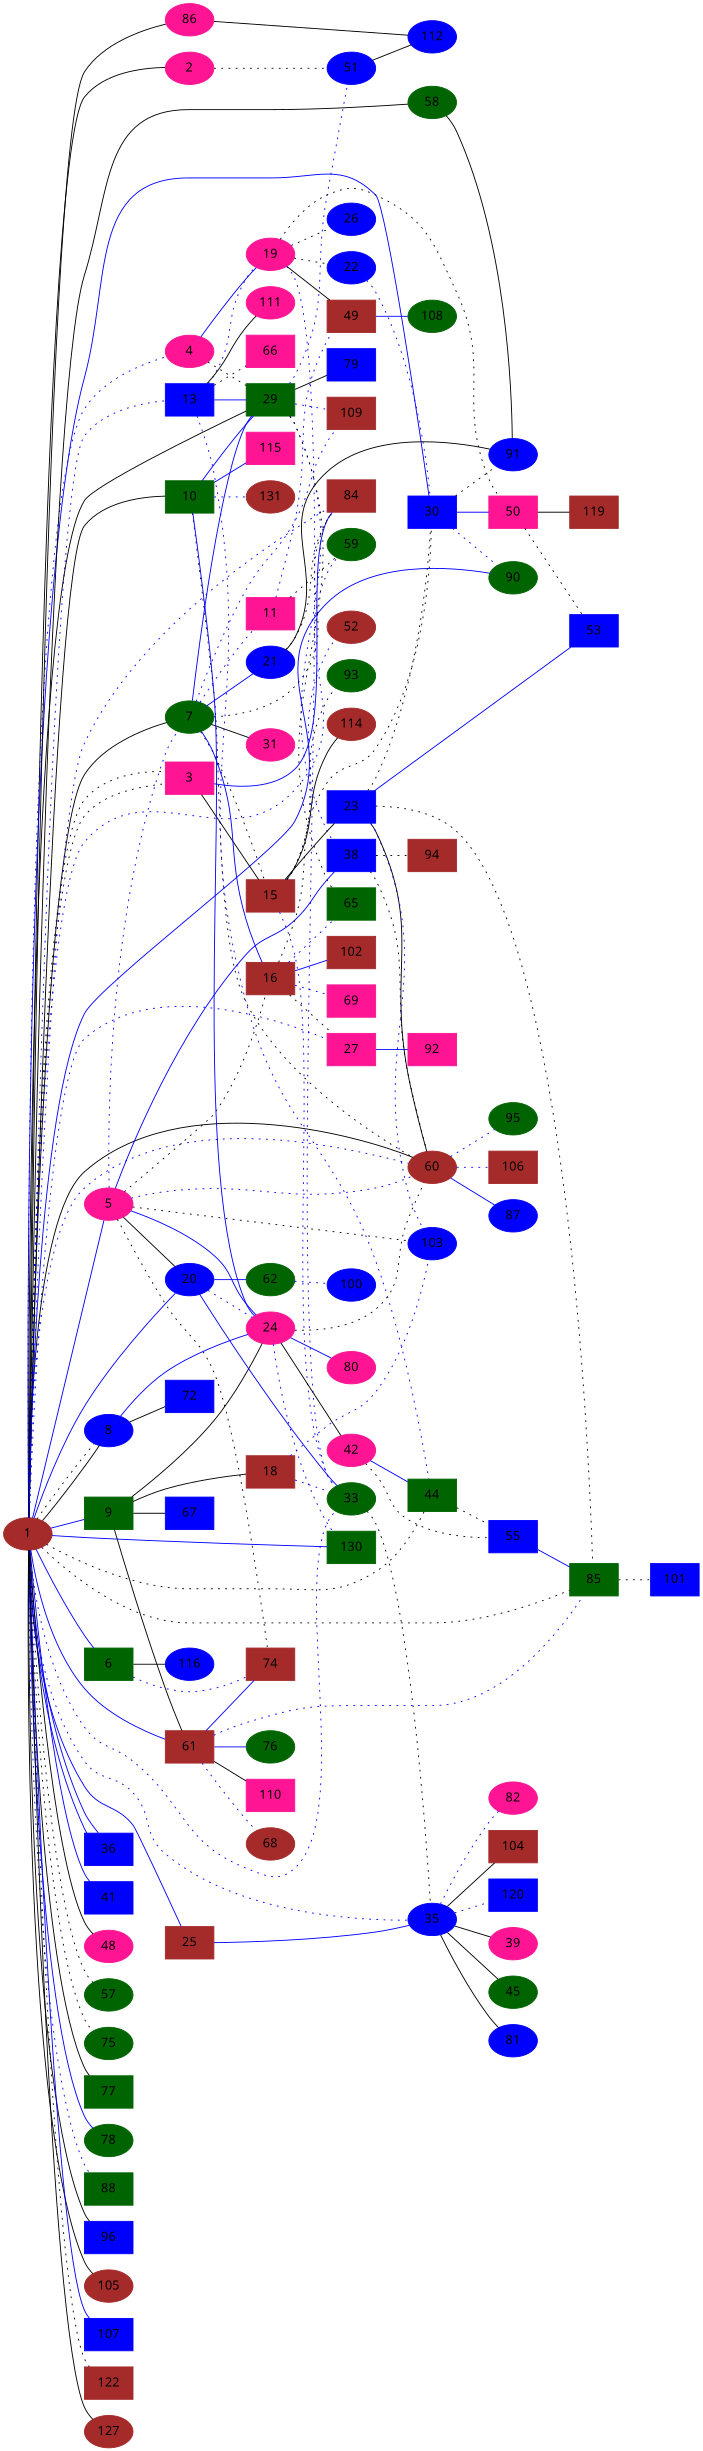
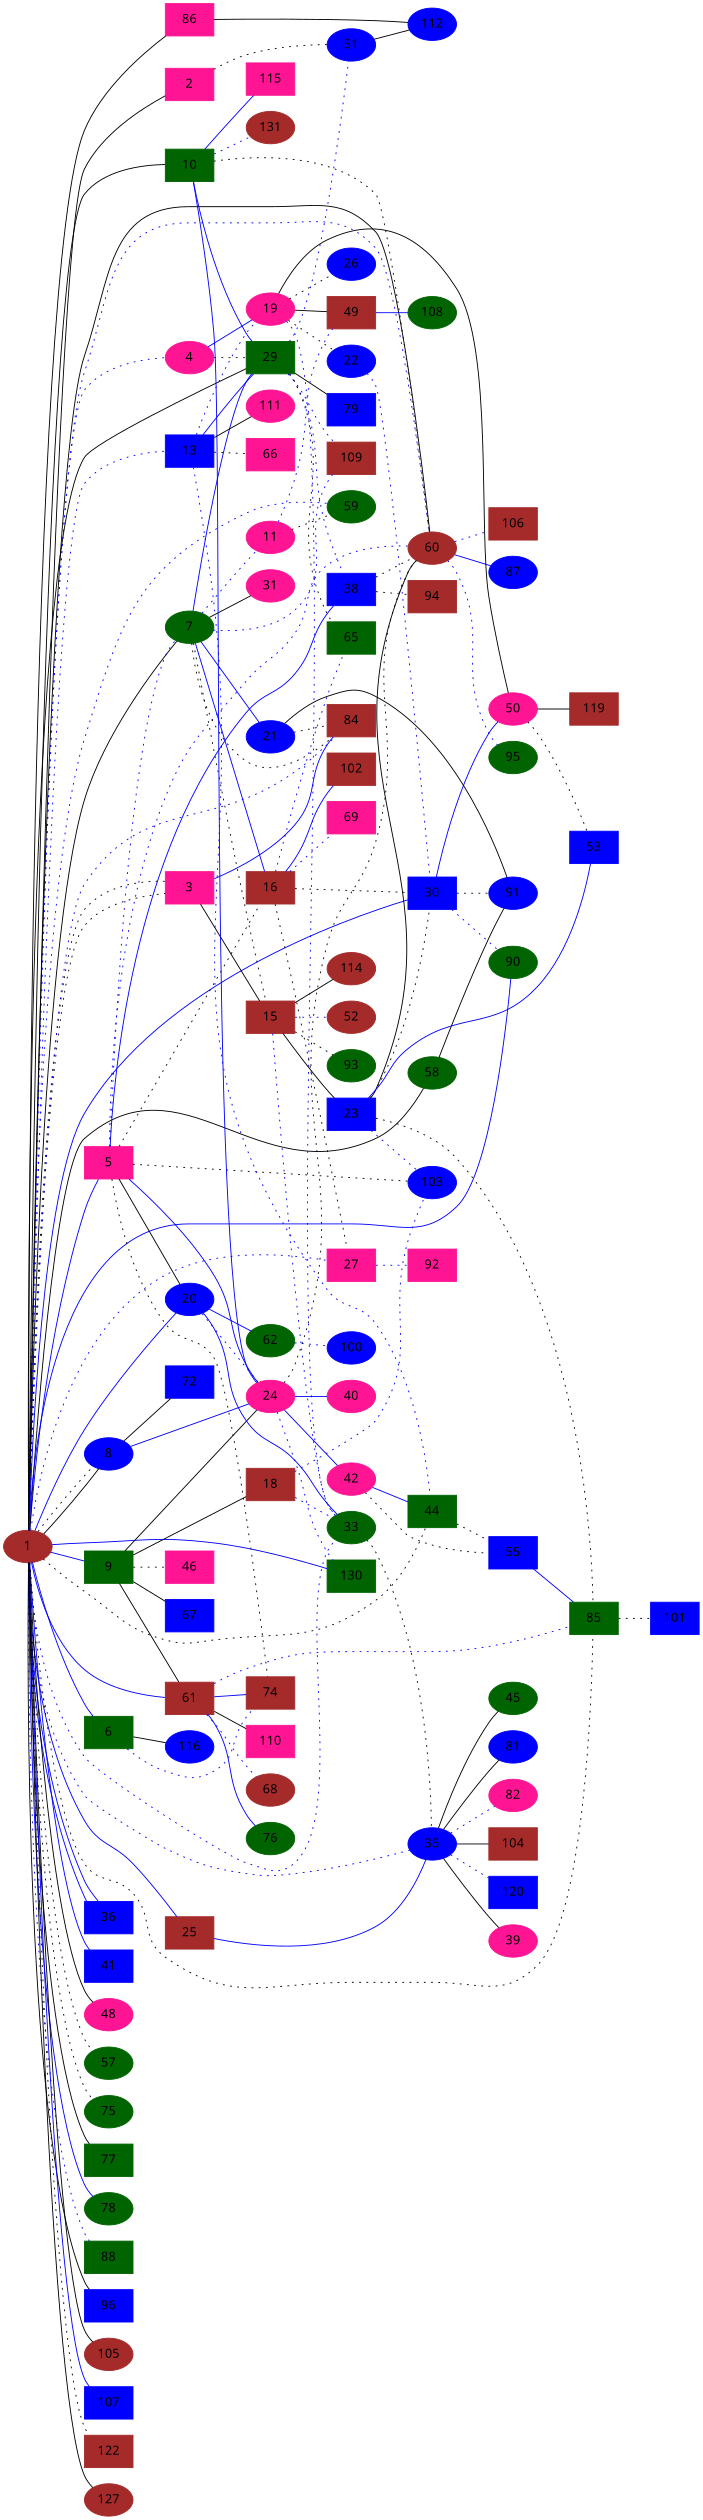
node "86": shape ellipse -> box
node "2": shape ellipse -> box
edge "19" -- "50": style dotted -> solid
node "50": shape box -> ellipse
node "11": shape box -> ellipse
edge "27" -- "92": style solid -> dotted
node "5": shape ellipse -> box
node "80": label "80" -> "40"
edge "24" -- "42": color black -> blue
node "46": added
